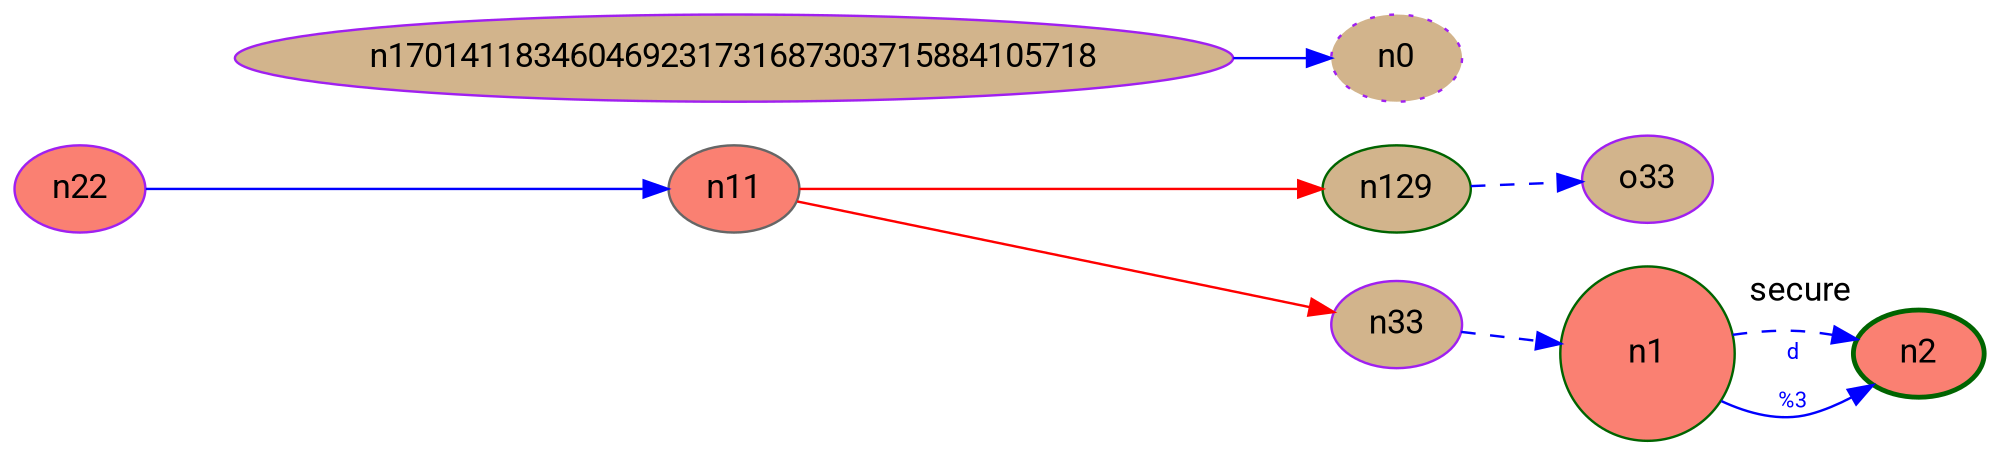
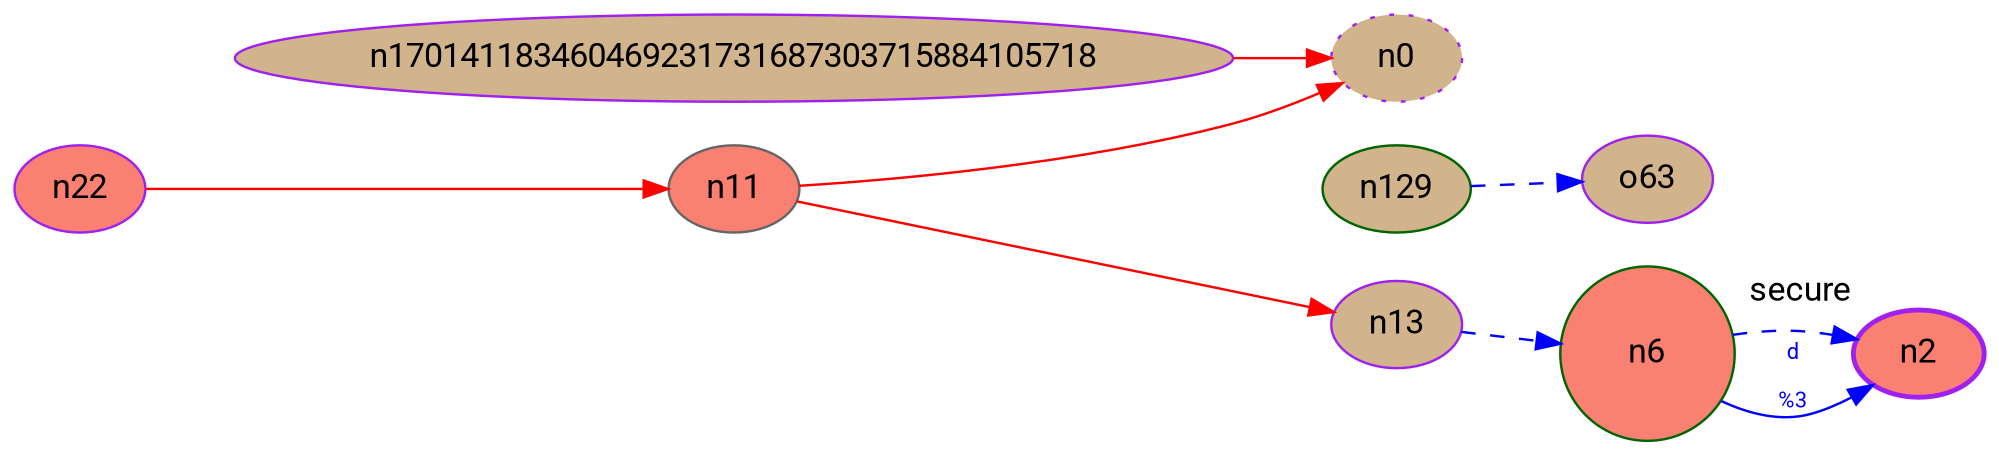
edge "n170141183460469231731687303715884105718" -> "n0": color blue -> red
node "o33": label "o33" -> "o63"
edge "n22" -> "n11": color blue -> red
edge "n11" -> "n129": now "n11" -> "n0"
node "n33": label "n33" -> "n13"
node "n1": label "n1" -> "n6"
node "n2 secure": color darkgreen -> purple
